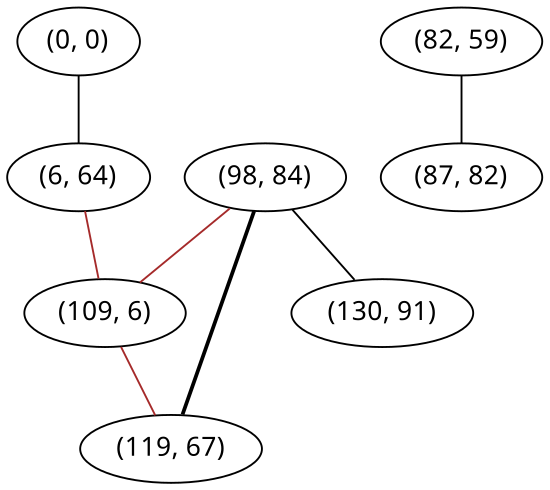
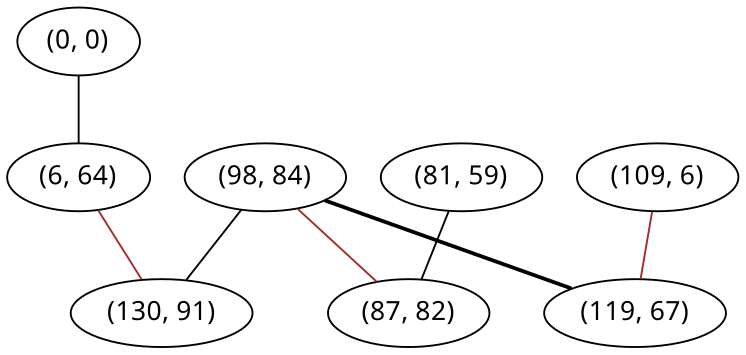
node "(82, 59)": label "(82, 59)" -> "(81, 59)"
edge "(6, 64)" -- "(109, 6)": now "(6, 64)" -- "(130, 91)"
edge "(98, 84)" -- "(109, 6)": now "(98, 84)" -- "(87, 82)"
